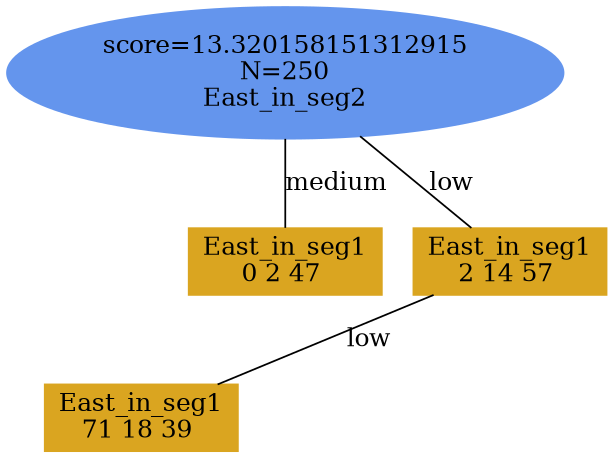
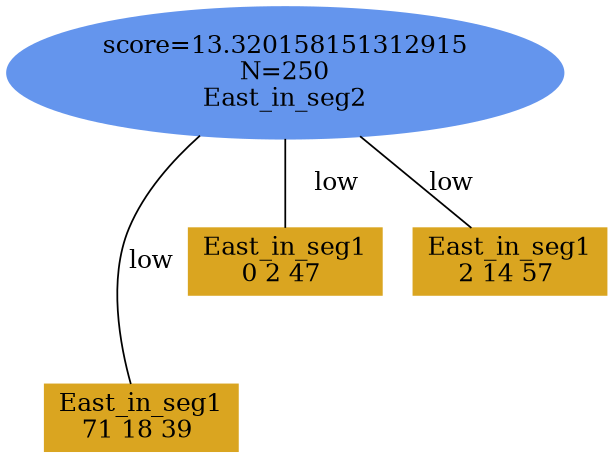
edge "score=13.320158151312915 N=250 East_in_seg2" -- "East_in_seg1 0 2 47": label "medium" -> "low"
edge "East_in_seg1 2 14 57" -- "East_in_seg1 71 18 39": now "score=13.320158151312915 N=250 East_in_seg2" -- "East_in_seg1 71 18 39"
